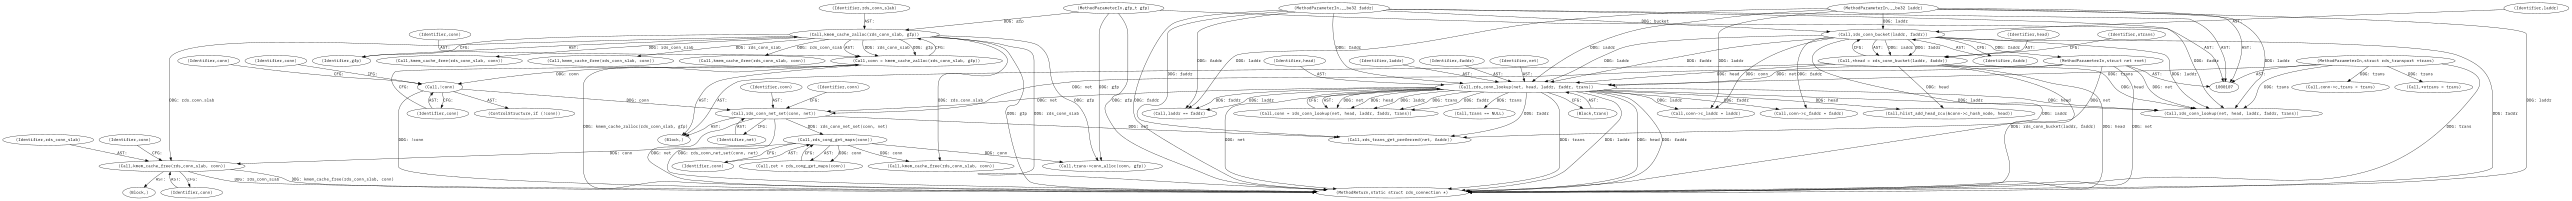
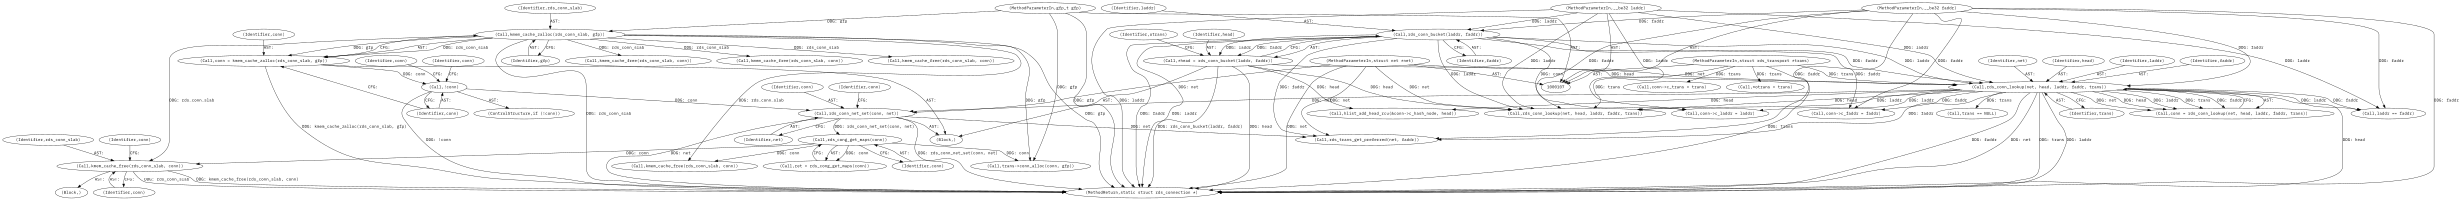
edge "(MethodParameterIn,__be32 faddr)" -> "(Call,rds_conn_bucket(laddr, faddr))": label "DDG: bucket" -> "DDG: faddr"
edge "(Call,rds_conn_bucket(laddr, faddr))" -> "(MethodParameterIn,struct net *net)": now "(Call,rds_conn_bucket(laddr, faddr))" -> "(Call,rds_trans_get_preferred(net, faddr))"
edge "(MethodParameterIn,__be32 faddr)" -> "(Call,conn->c_faddr = faddr)": added, label "DDG: faddr"
node "(Block,trans)": label "(Block,trans)" -> "(Identifier,trans)"
